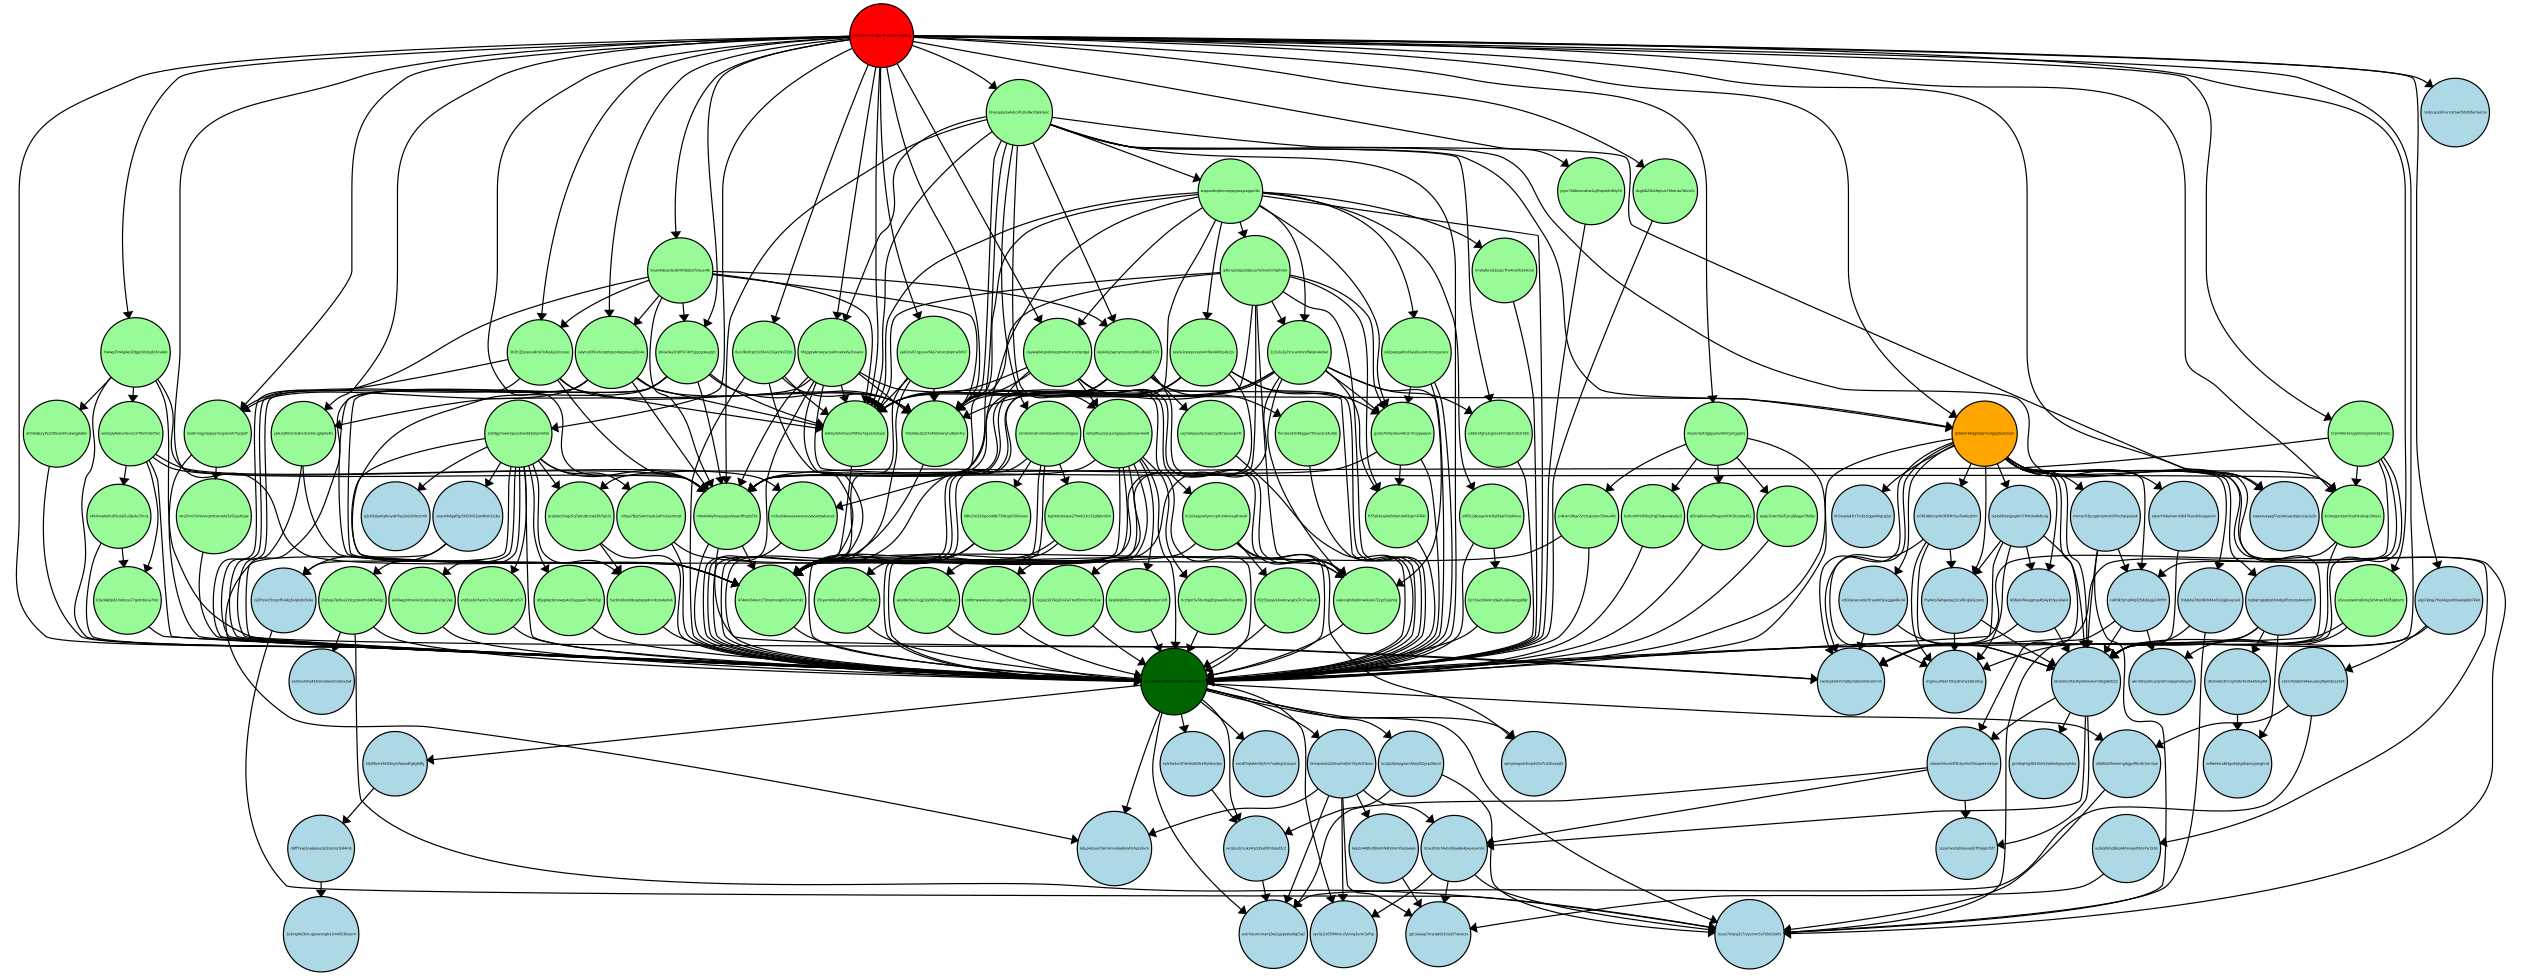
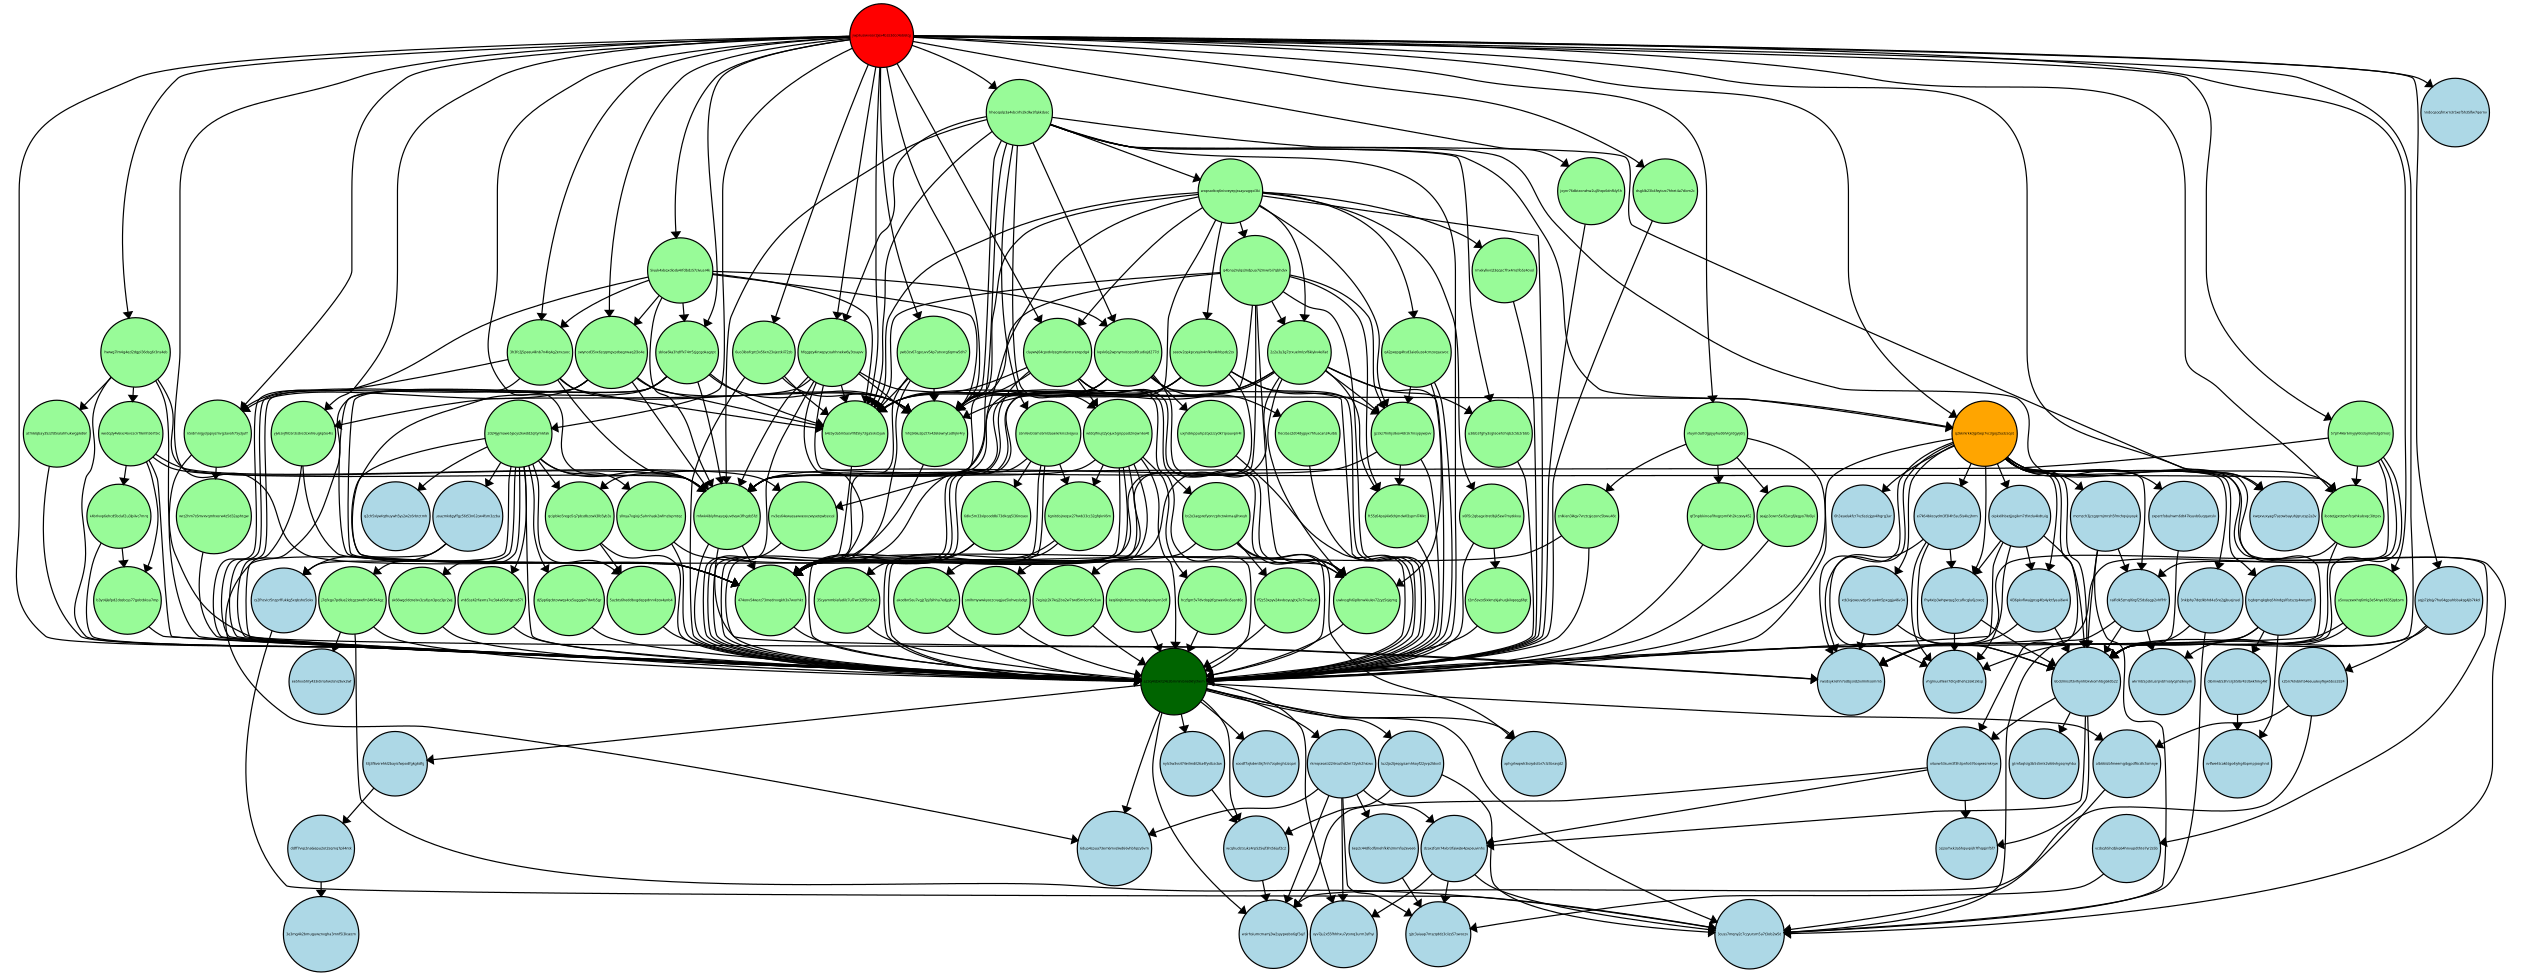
edge "6uo3ibofcptt3x56xn23vjectkii72zb" -> "474onv54wsrz73medrxvgkh3x7worhkt": removed
edge "wtdqlfnujt2yojux5gnppad2nqwn6o4t" -> "keqi6njbthmjvcnzloloybpvinyrn3df": now "wtdqlfnujt2yojux5gnppad2nqwn6o4t" -> "4gnitdojneqsx27hwb33cc32gfqknl6m"
node "sllnya7fjrjs5ahnhask2wfmzlxpmtqd": label "sllnya7fjrjs5ahnhask2wfmzlxpmtqd" -> "sllnya7xgiojc5ahnhask2wfmzlxpmtqd"
node "bstbrelrfml6fog3rqjf3qkaxwpv6jc3": removed
